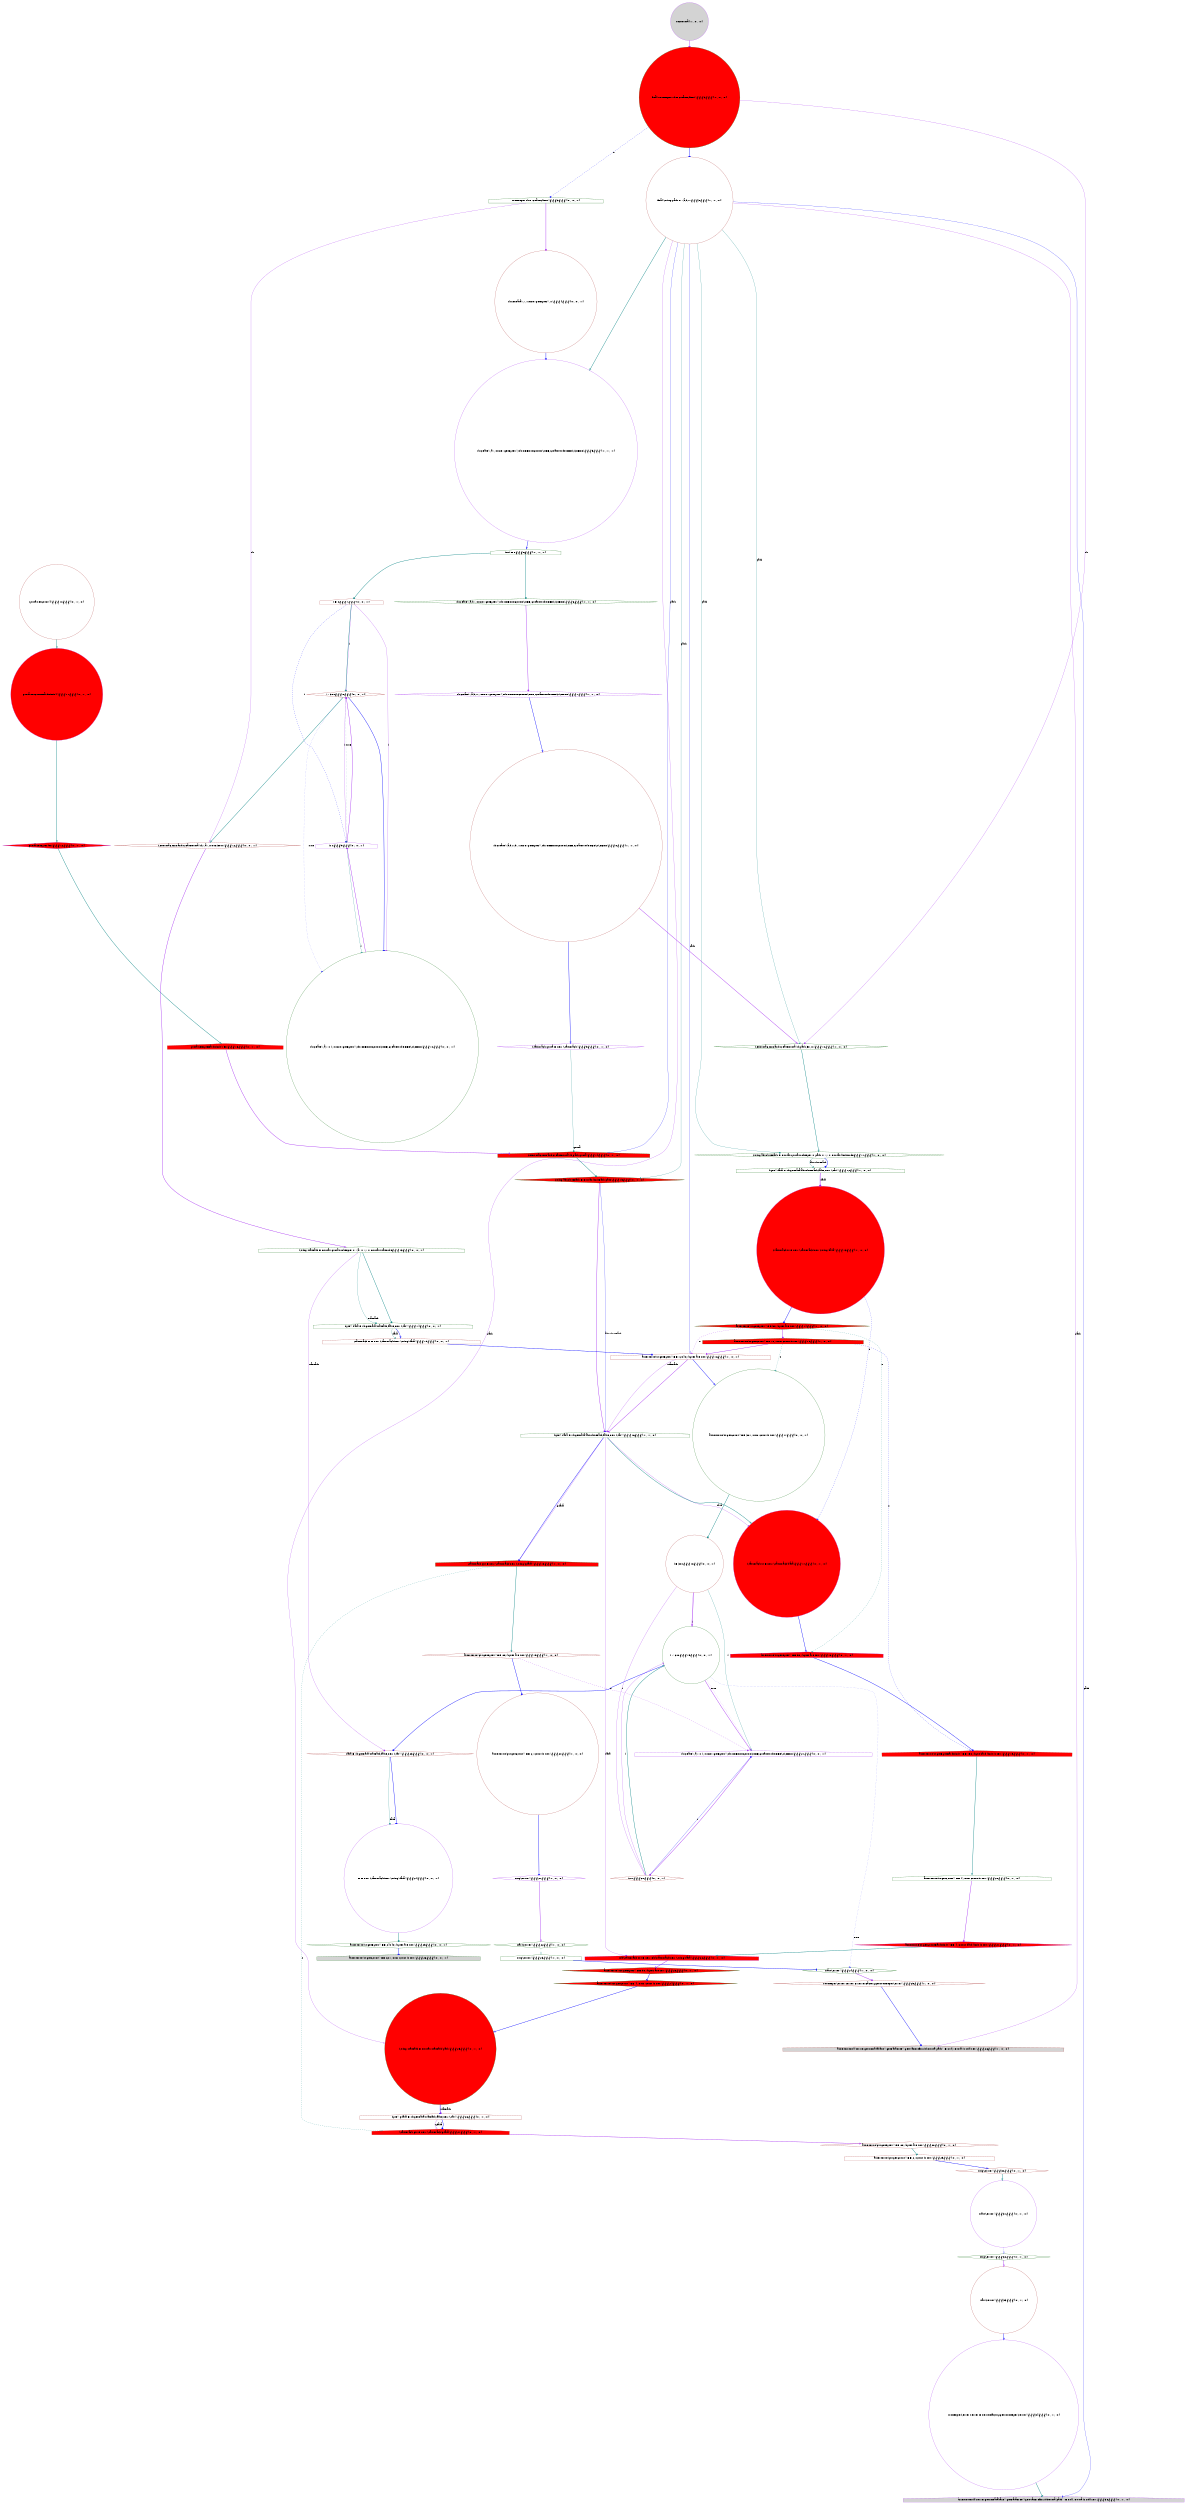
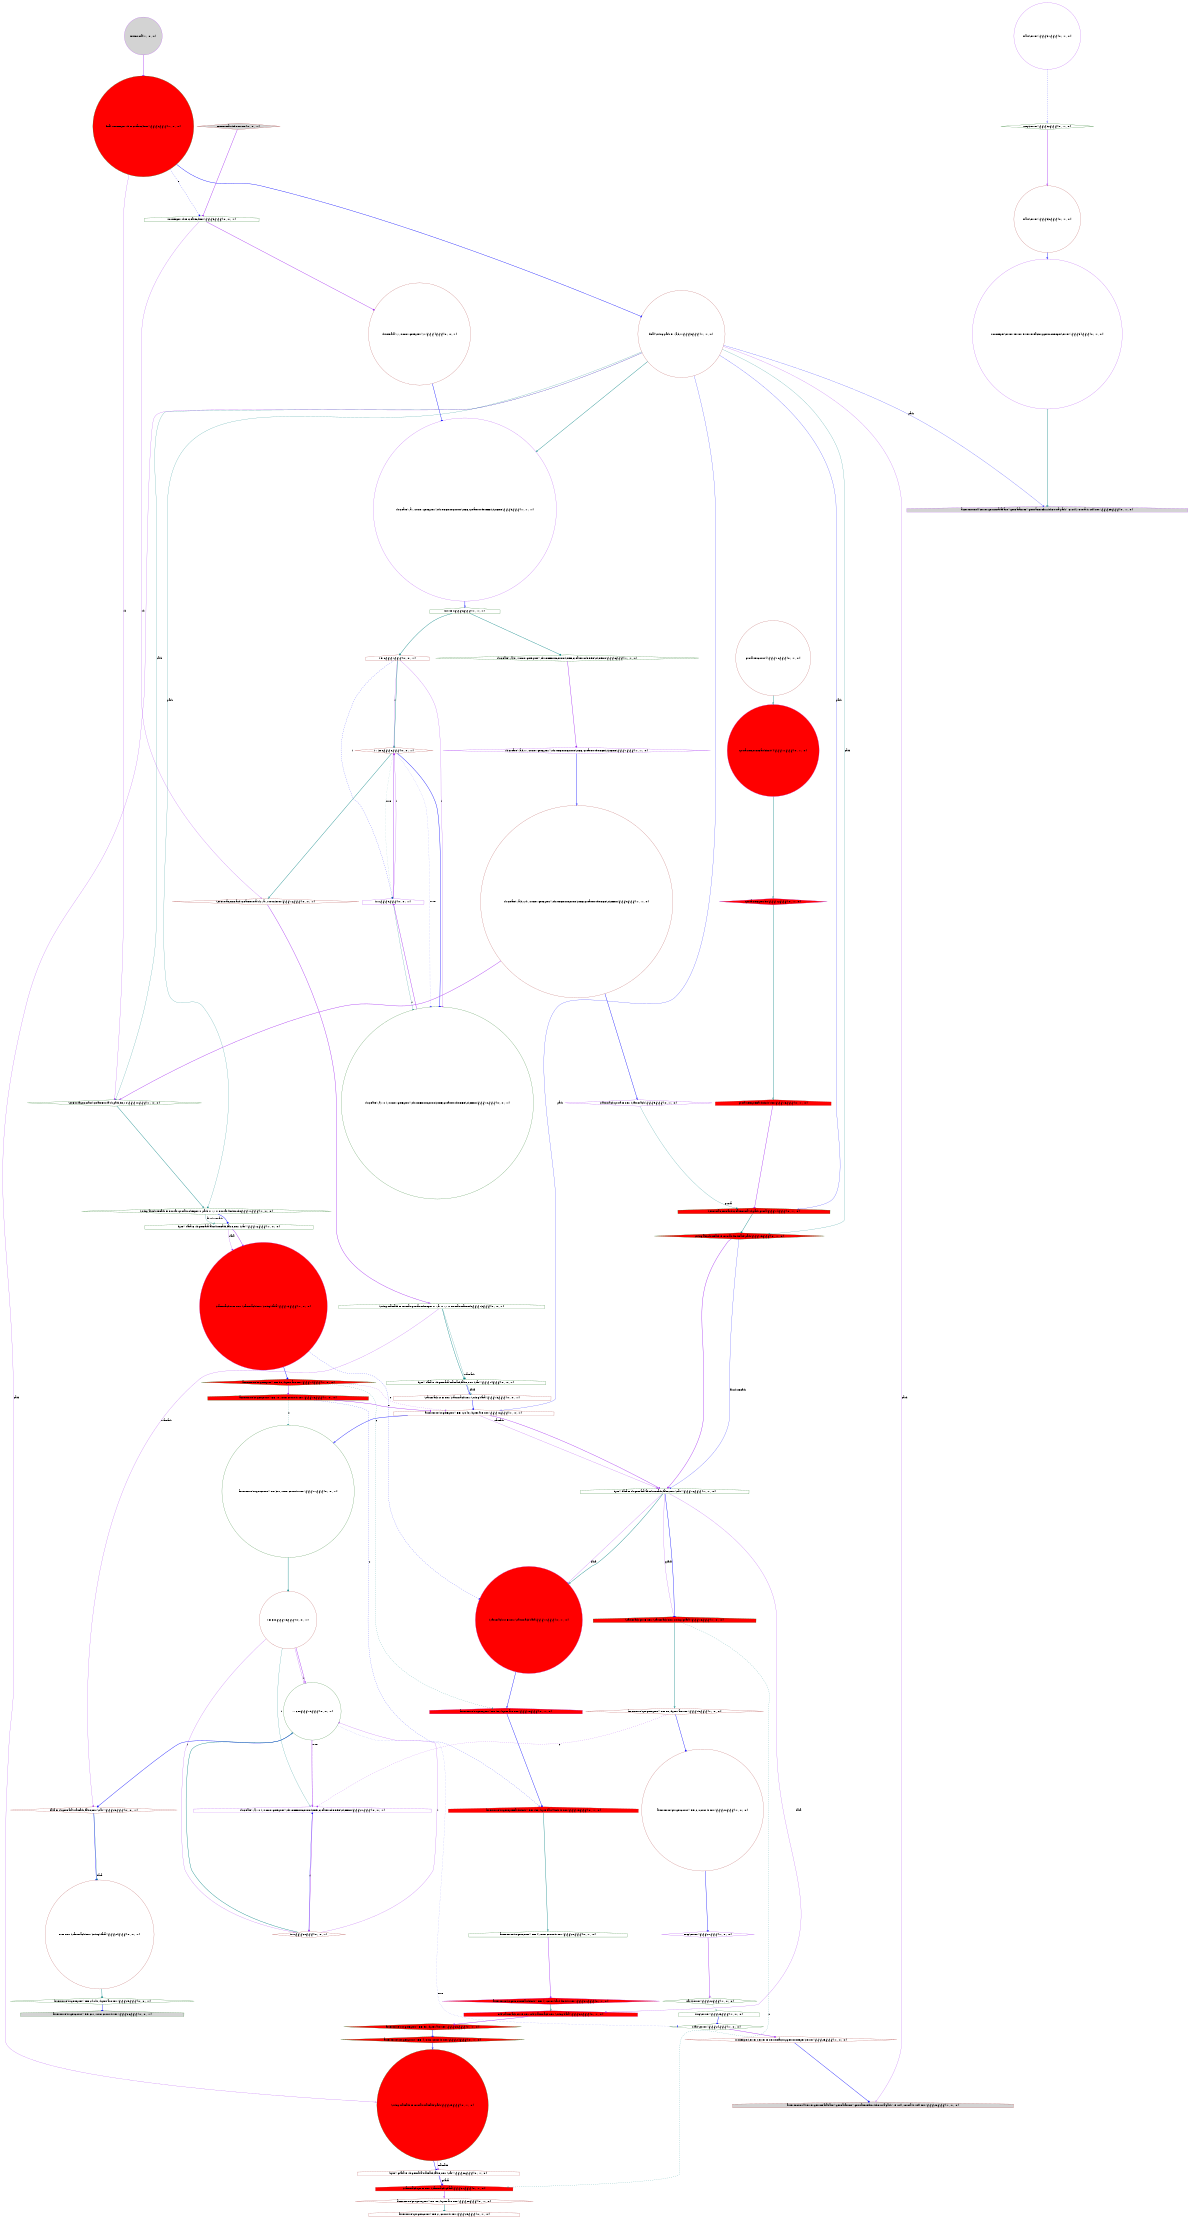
node "testQuotaWithQuorum['0', '0', '1']": added
node "st = new StatsTrack(new String(data))@@@24@@@['0', '0', '1']": color purple -> brown
node "stopServer()@@@30@@@['0', '1', '0']": removed
